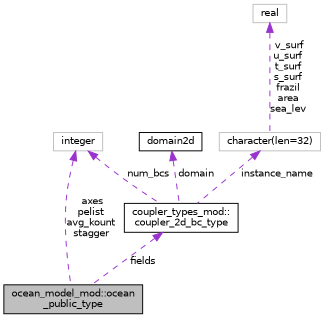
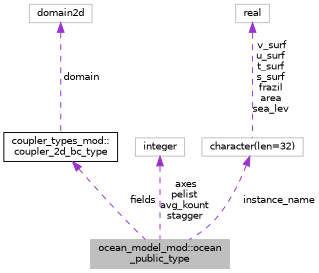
node "domain2d": color black -> grey75
edge "coupler_types_mod:: coupler_2d_bc_type" -> "character(len=32)": now "ocean_model_mod::ocean _public_type" -> "character(len=32)"
edge "coupler_types_mod:: coupler_2d_bc_type" -> "integer": removed, label "num_bcs"
node "ocean_model_mod::ocean _public_type": color black -> grey75
